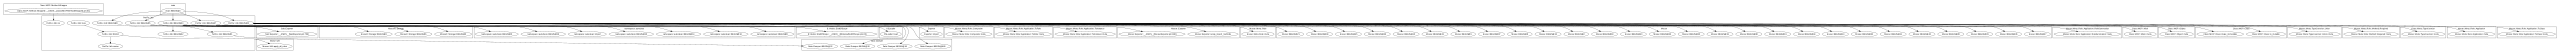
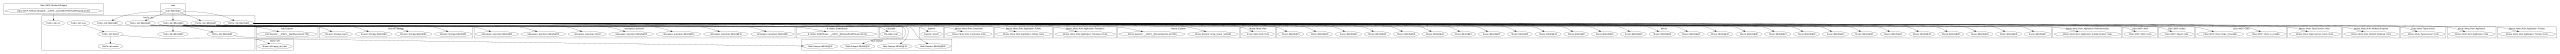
node "MooseX::Storage::import": added
